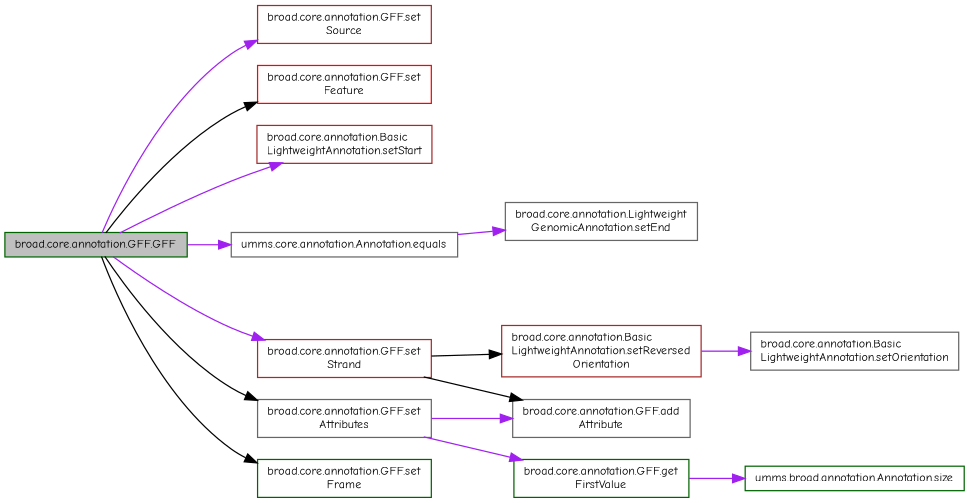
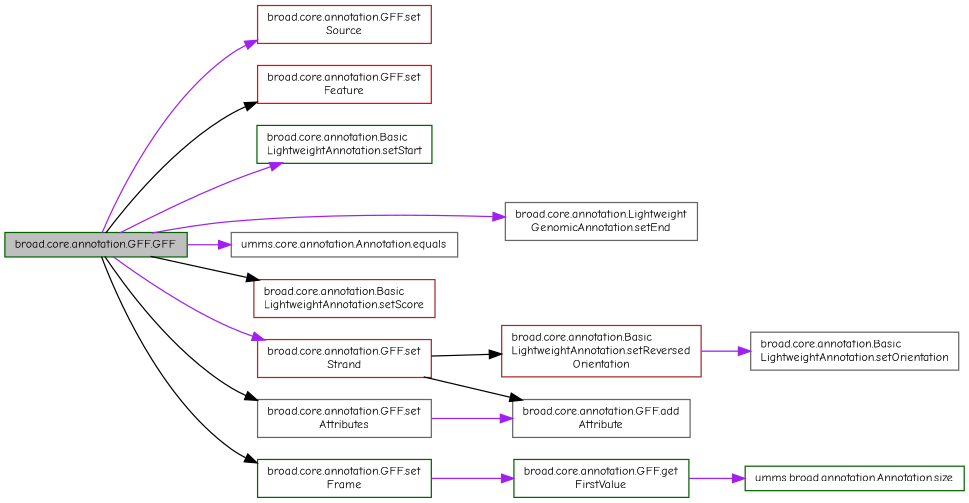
node "broad.core.annotation.Basic LightweightAnnotation.setStart": color brown -> darkgreen
edge "umms.core.annotation.Annotation.equals" -> "broad.core.annotation.Lightweight GenomicAnnotation.setEnd": now "broad.core.annotation.GFF.GFF" -> "broad.core.annotation.Lightweight GenomicAnnotation.setEnd"
node "broad.core.annotation.Basic LightweightAnnotation.setScore": added
edge "broad.core.annotation.GFF.set Attributes" -> "broad.core.annotation.GFF.get FirstValue": now "broad.core.annotation.GFF.set Frame" -> "broad.core.annotation.GFF.get FirstValue"
